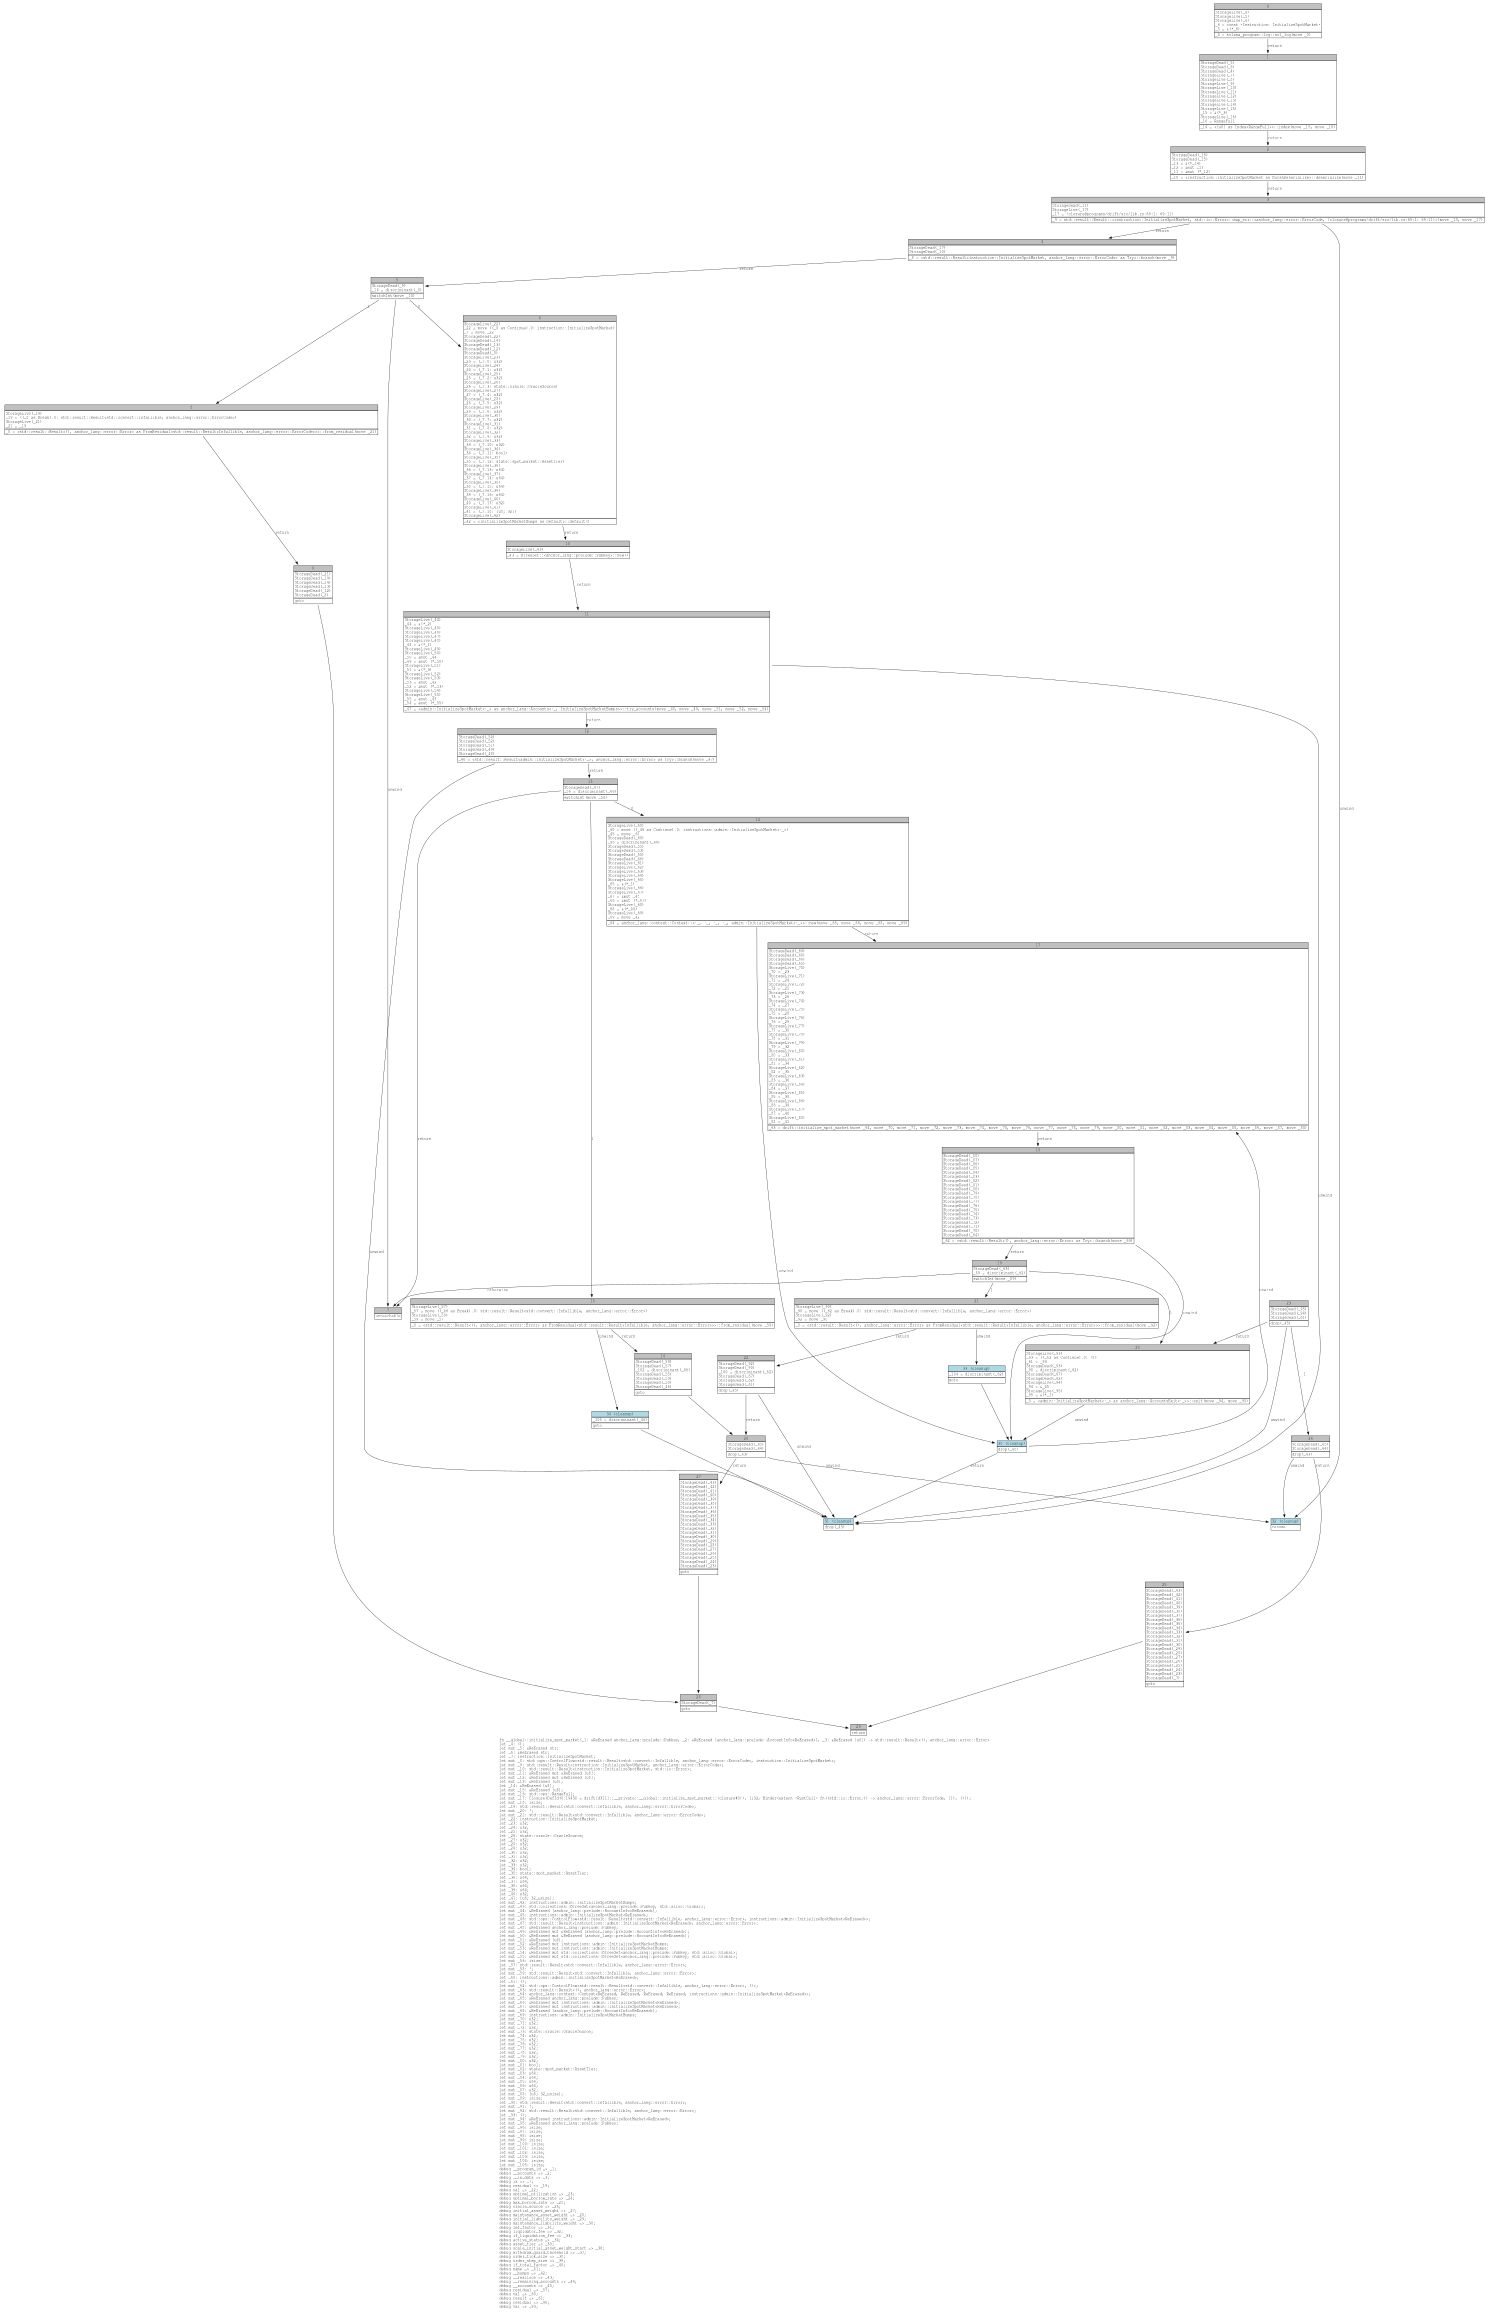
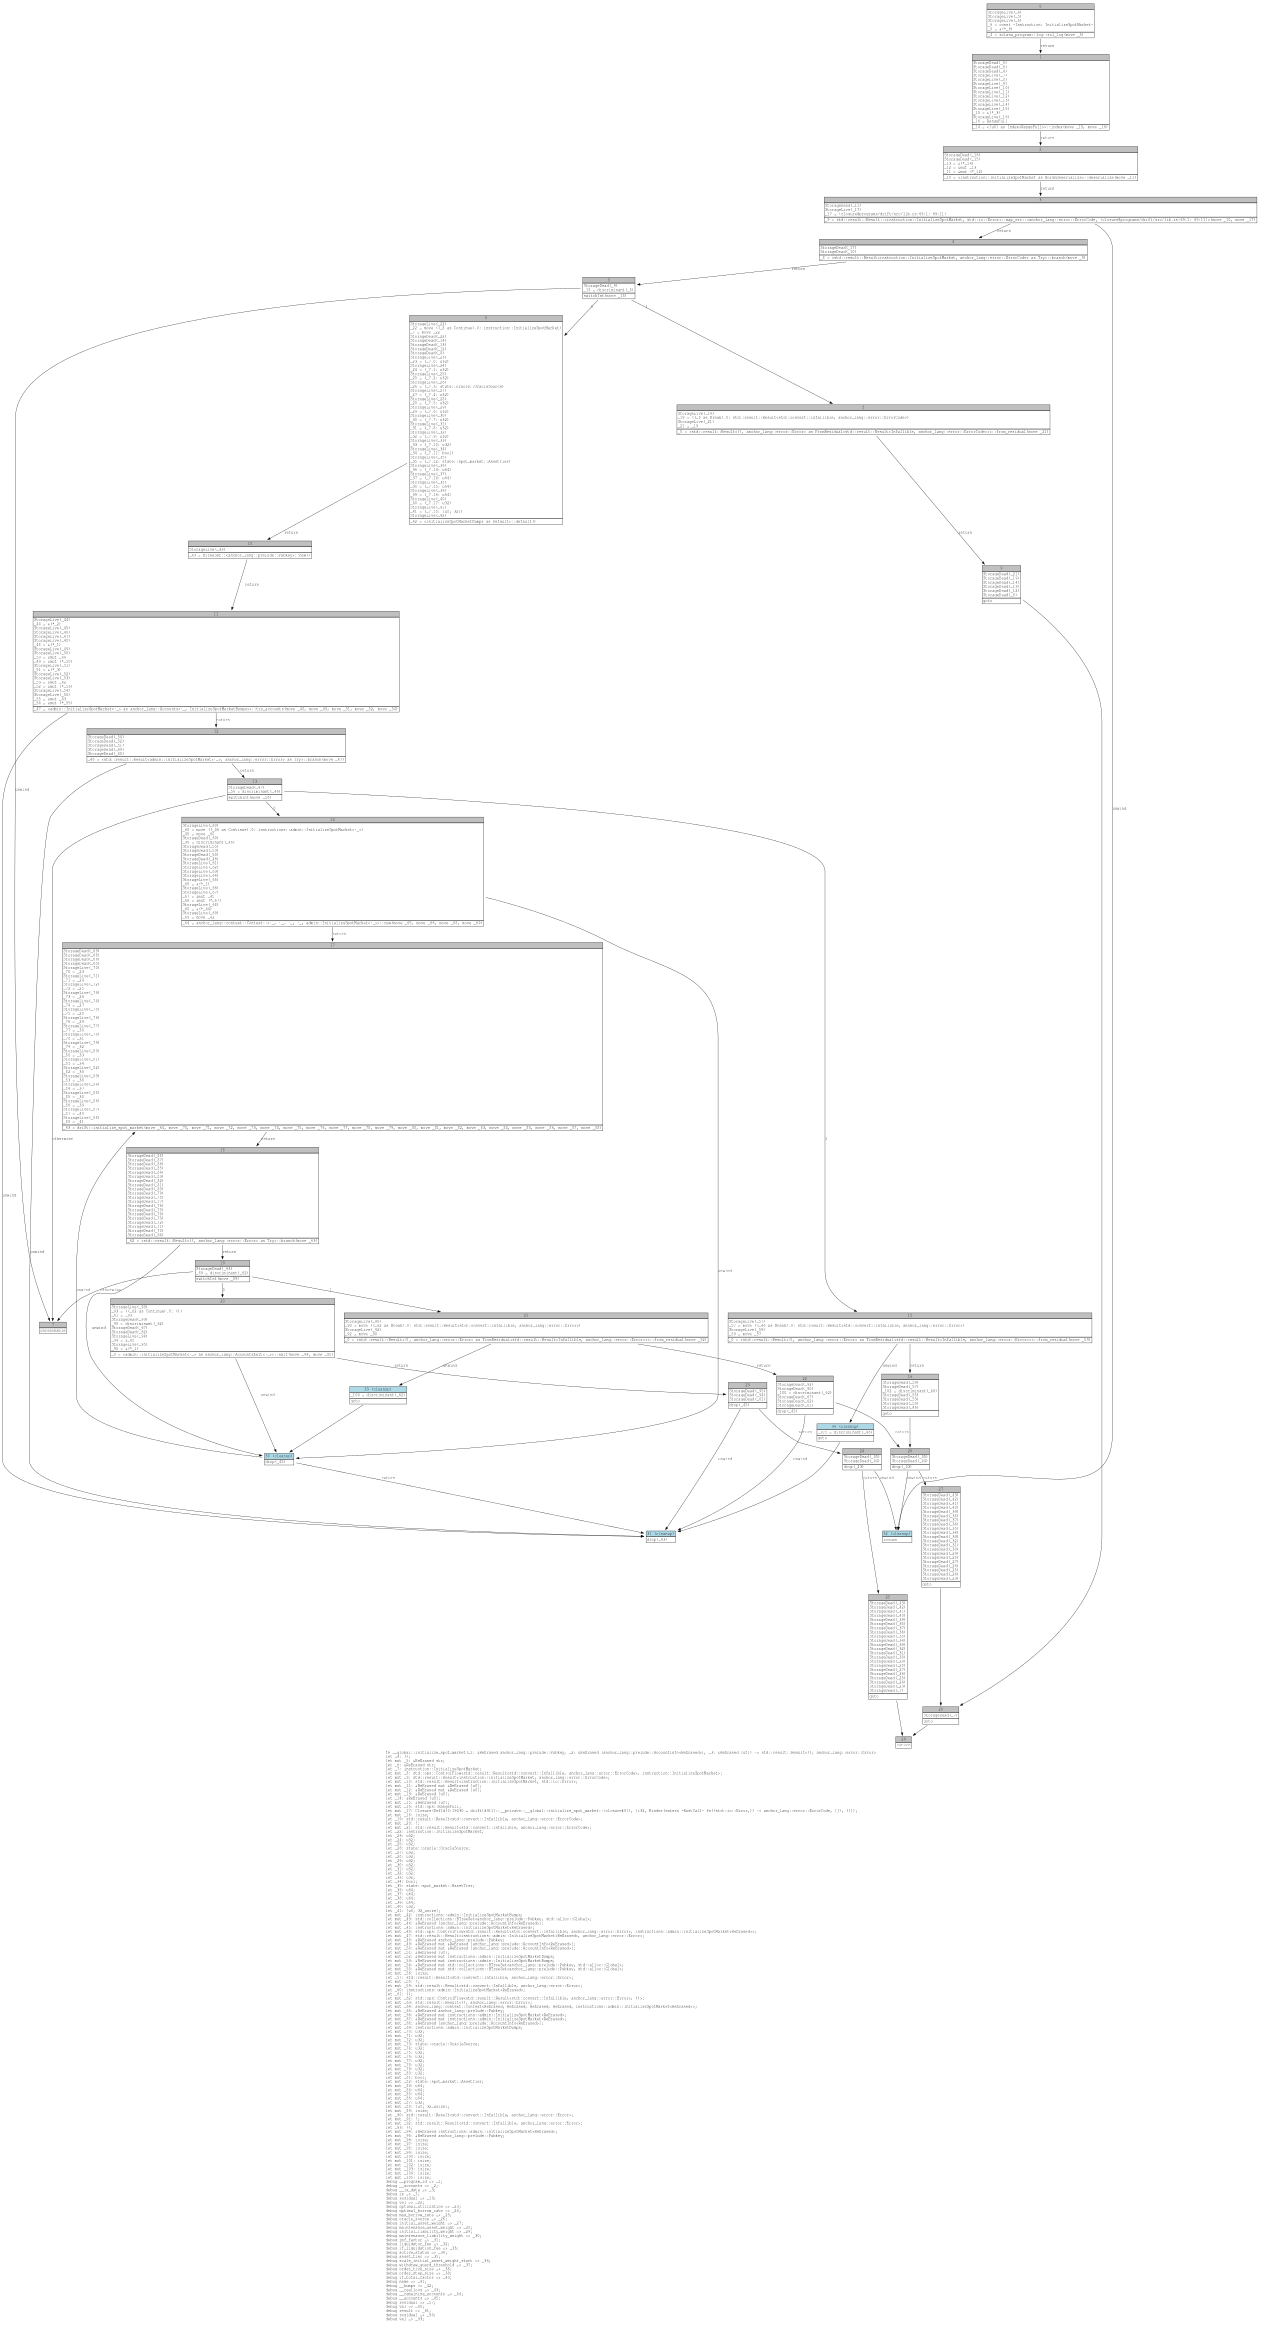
edge "13" -> "7": label "return" -> "otherwise"
edge "23" -> "20": reversed
edge "23" -> "24": label "1" -> "return"
